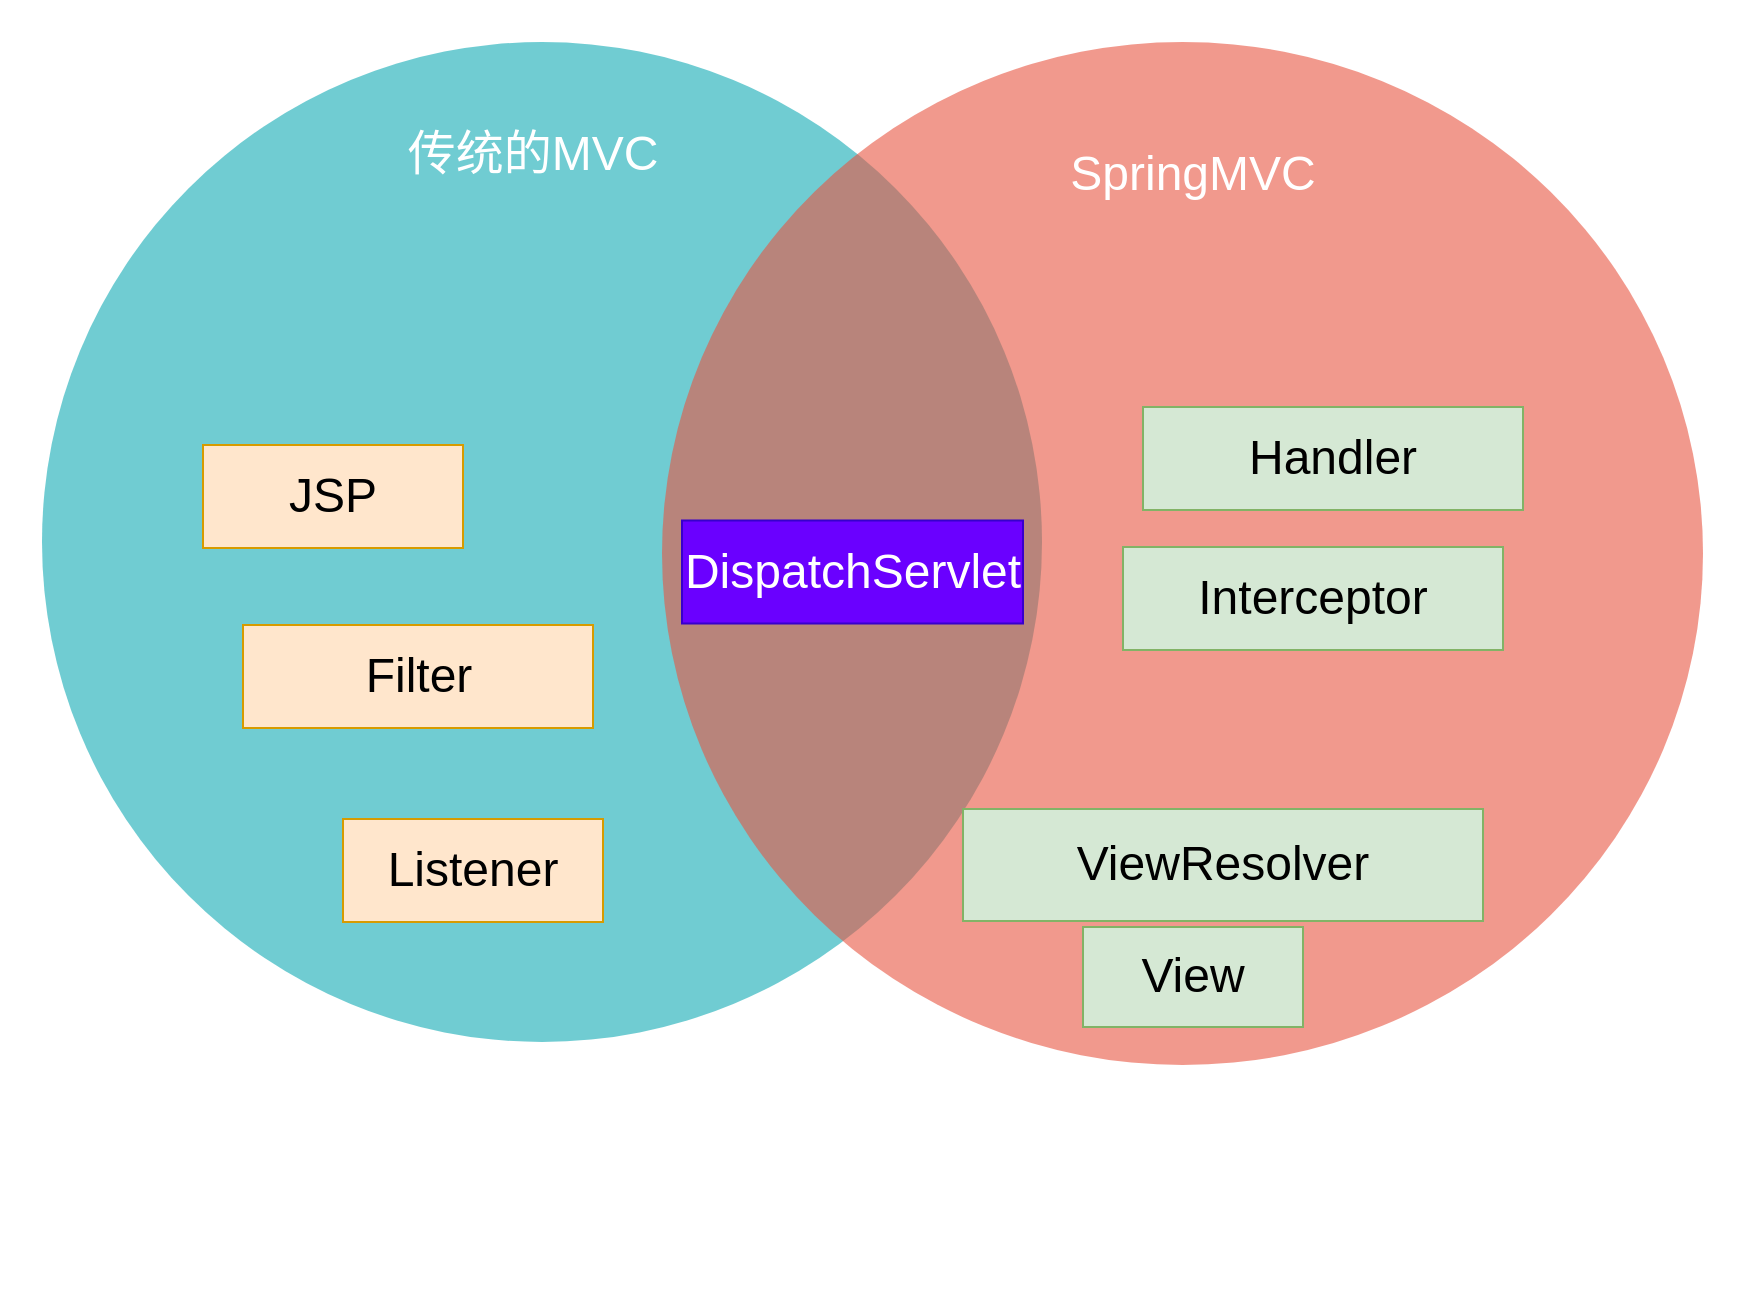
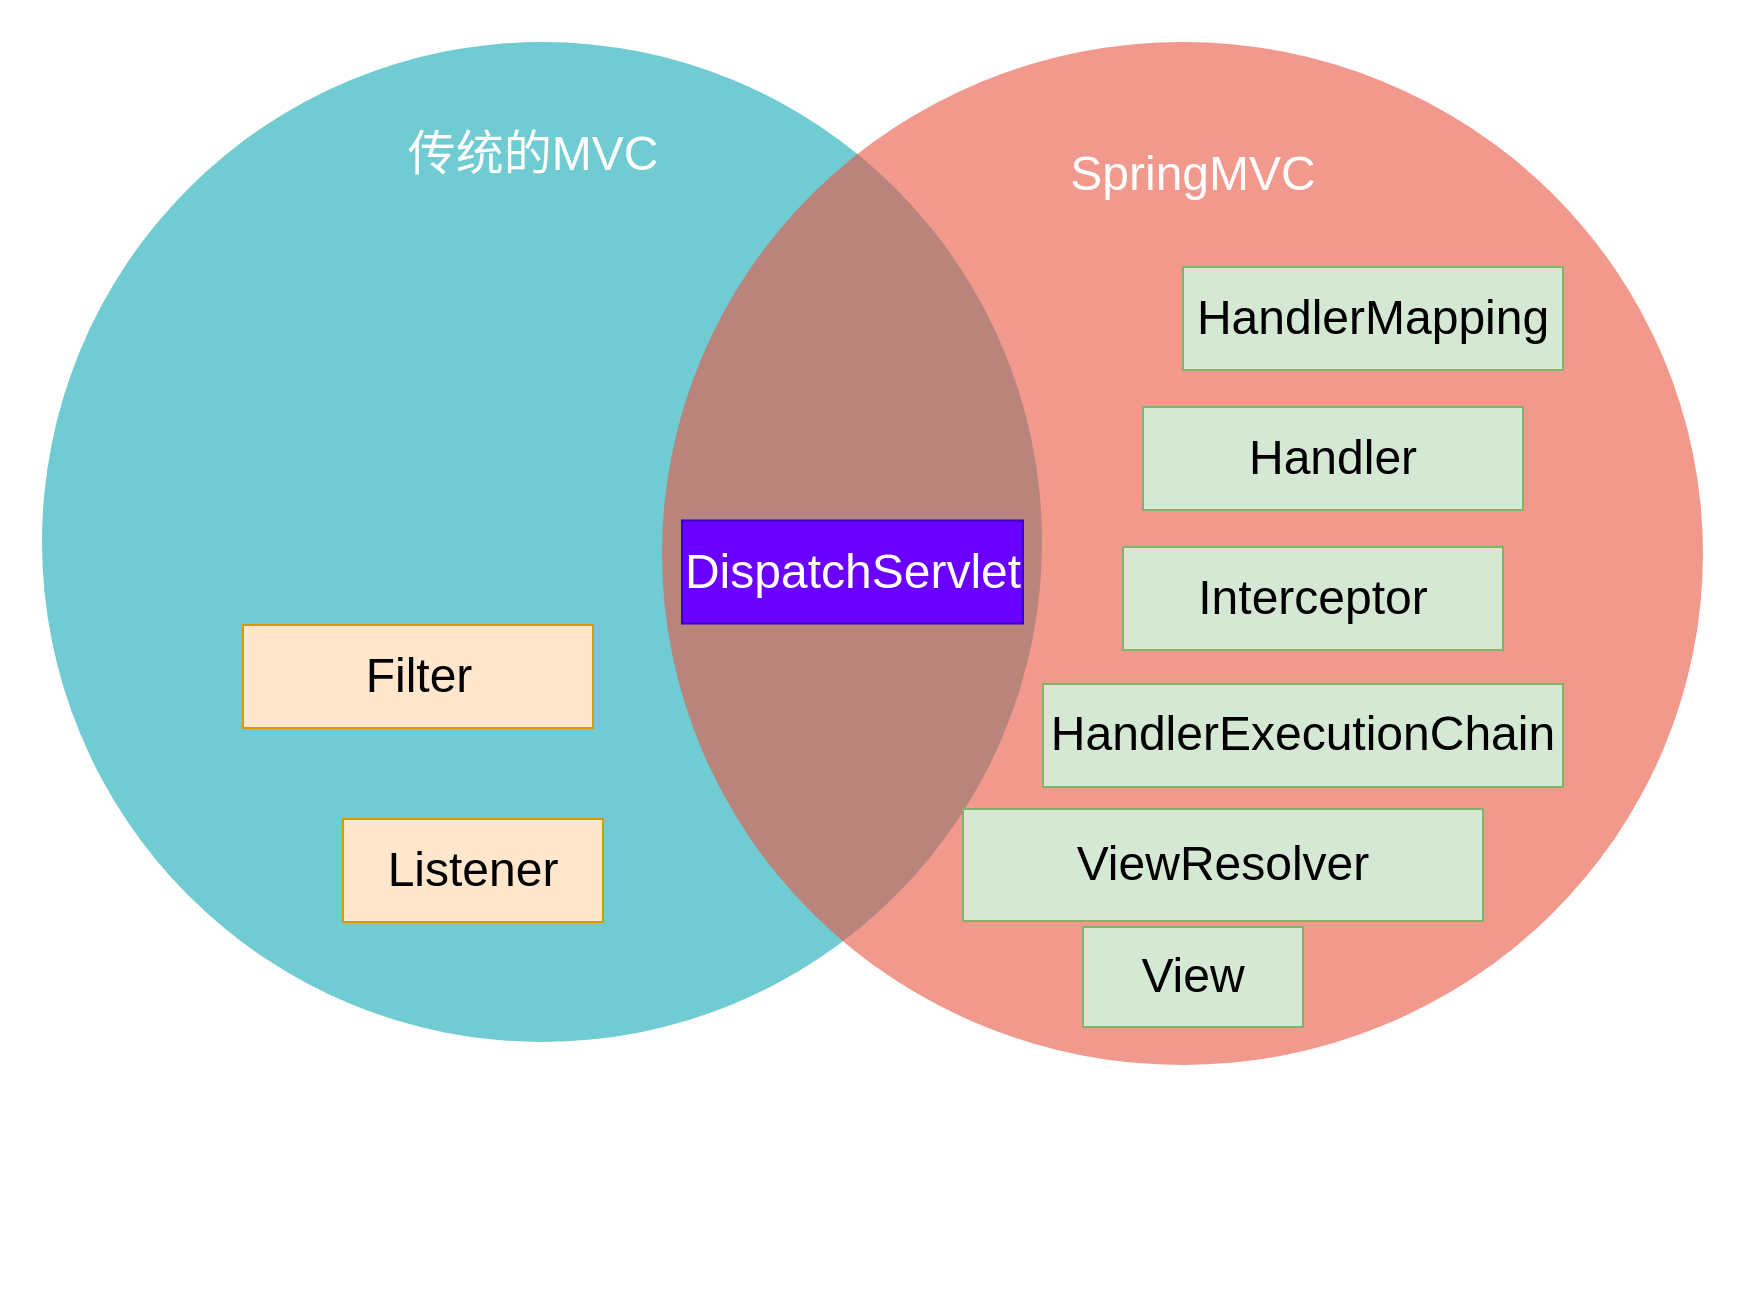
node "HandlerMapping": added
node "JSP": removed
node "HandlerExecutionChain": added
